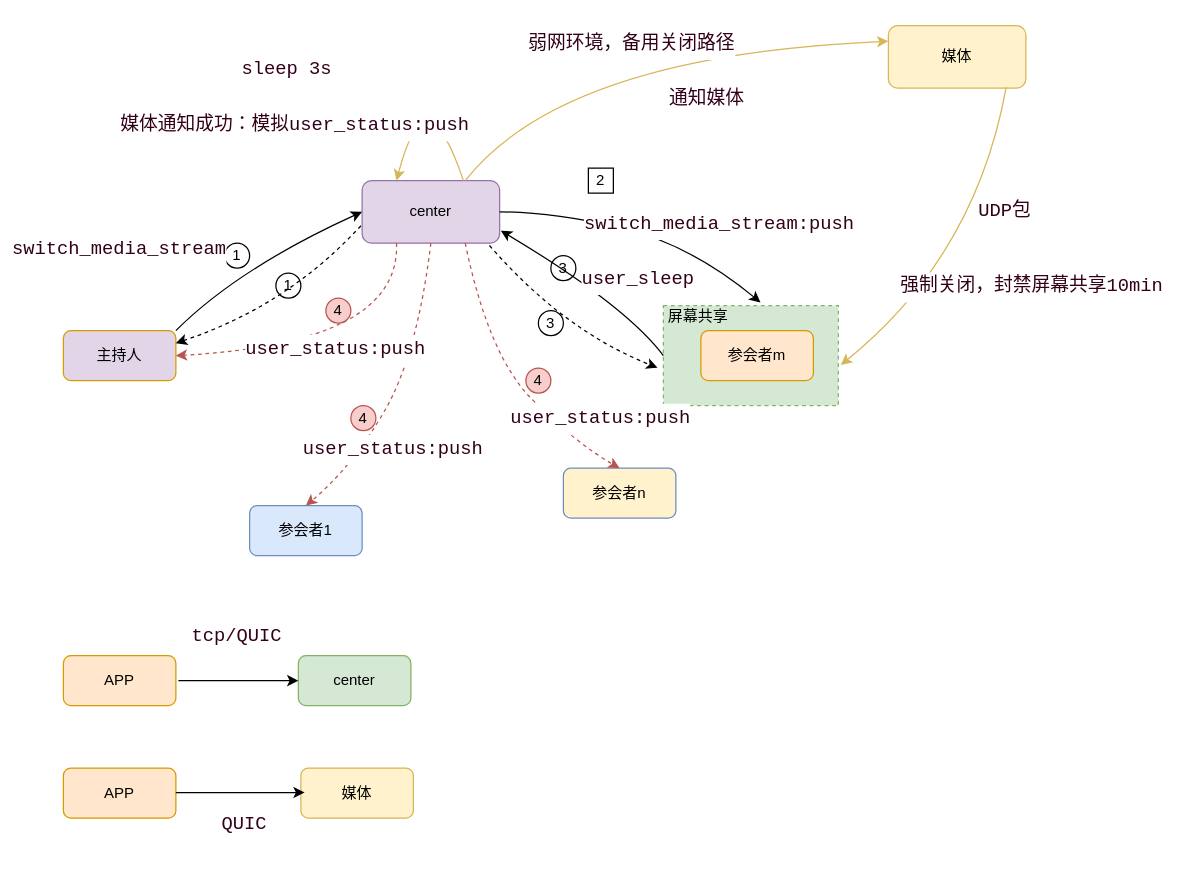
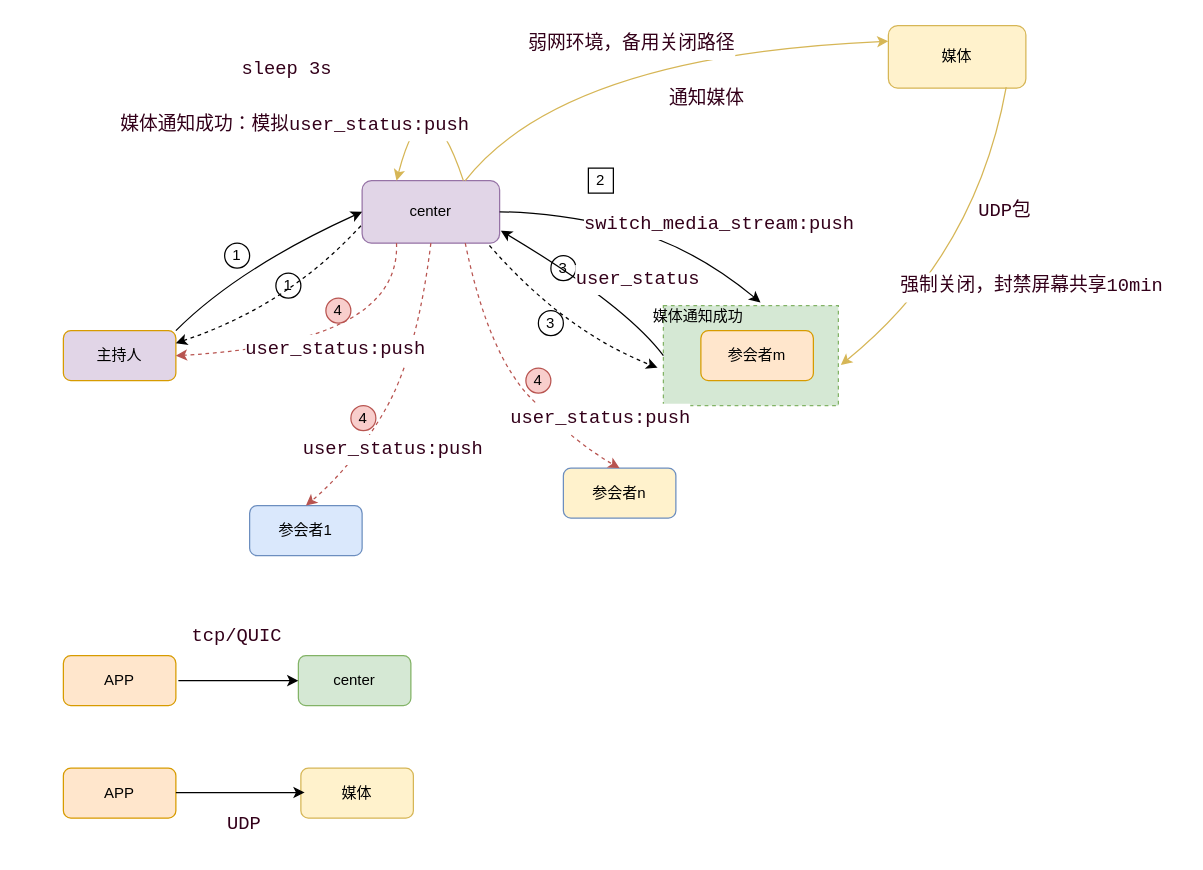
node "switch_media_stream": removed
node "user_sleep": label "user_sleep" -> "user_status"
node "屏幕共享": label "屏幕共享" -> "媒体通知成功"
node "QUIC": label "QUIC" -> "UDP"
